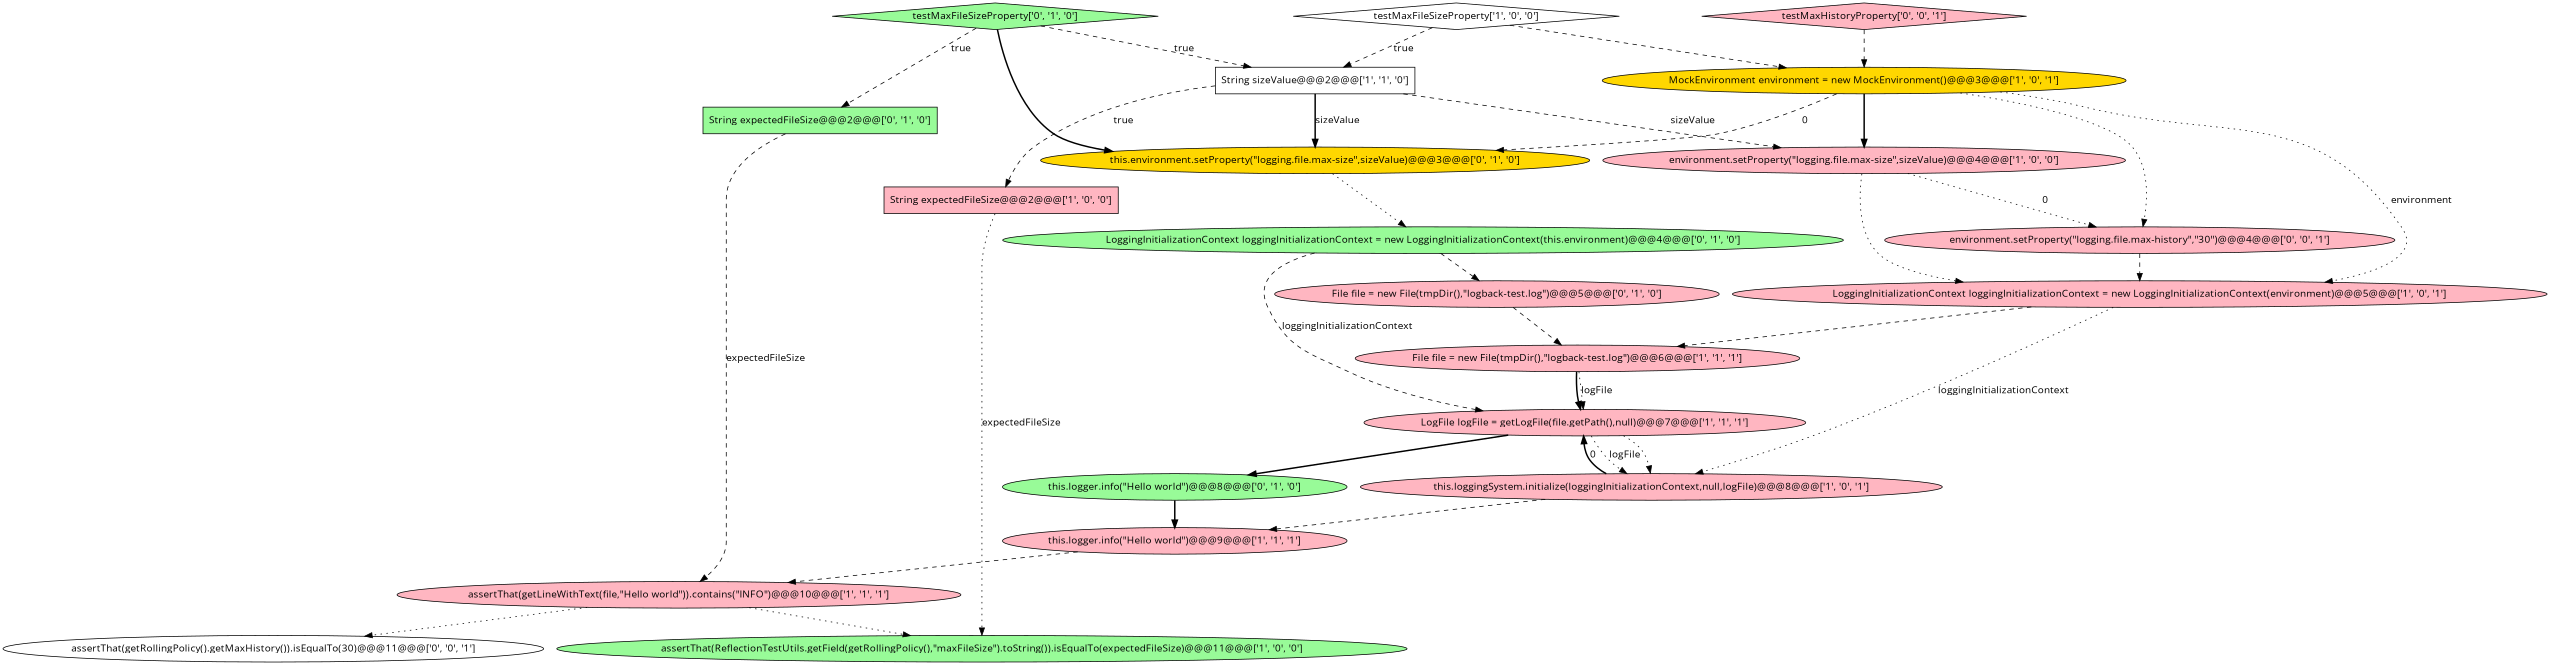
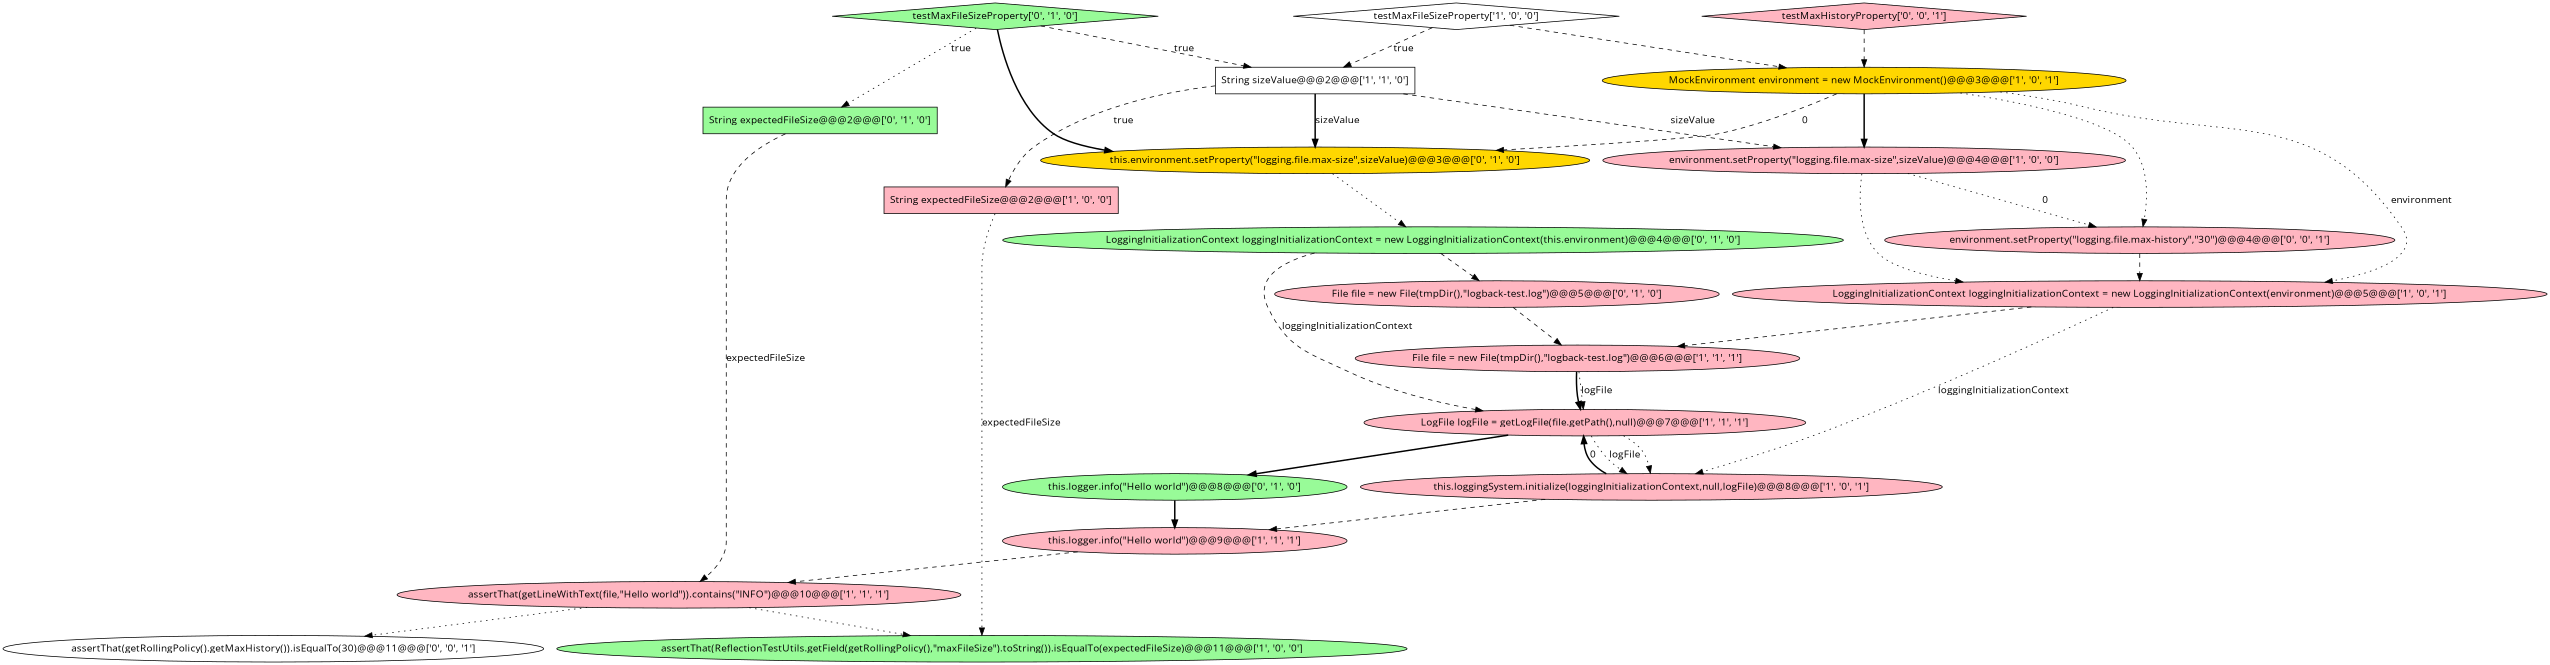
edge "testMaxFileSizeProperty['0', '1', '0']" -> "String expectedFileSize@@@2@@@['0', '1', '0']": style dashed -> dotted
